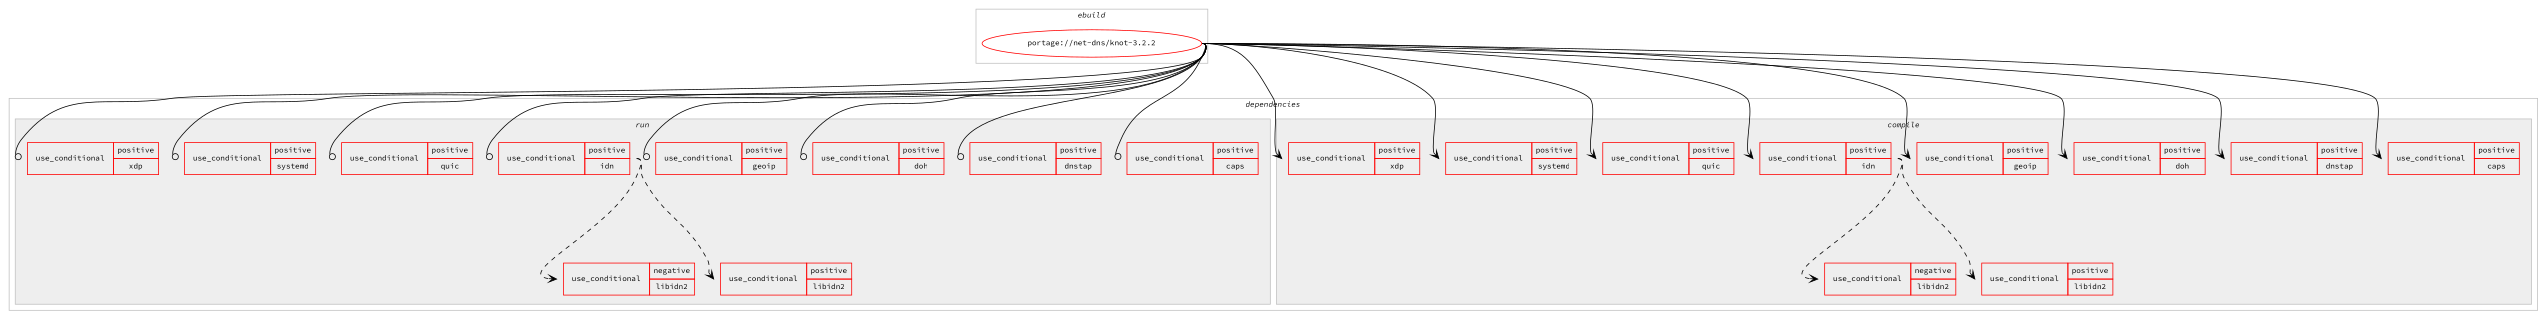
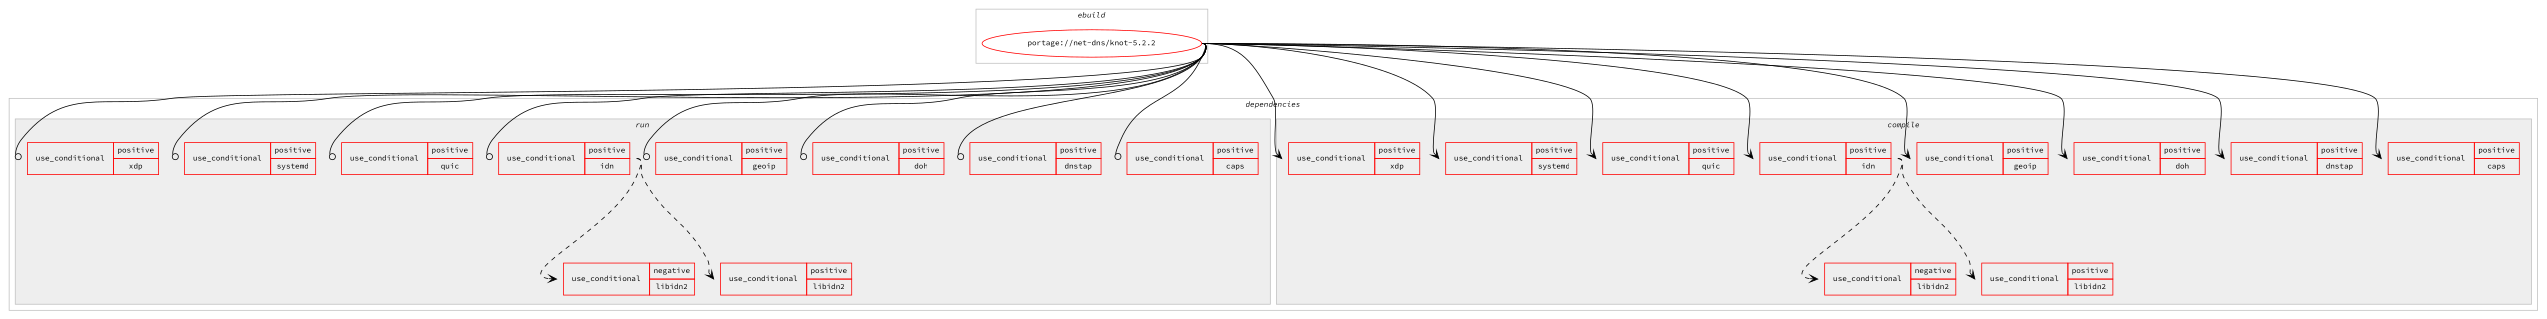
node "portage://net-dns/knot-3.2.2": label "portage://net-dns/knot-3.2.2" -> "portage://net-dns/knot-5.2.2"
